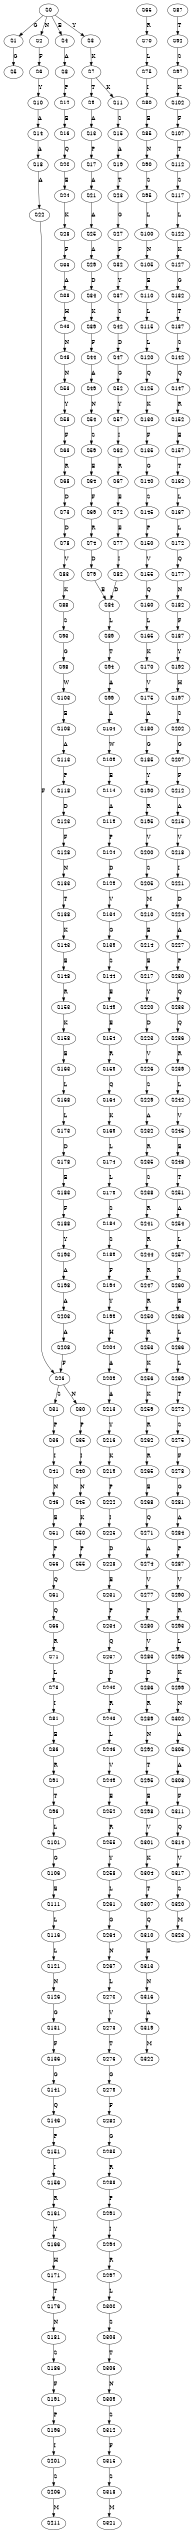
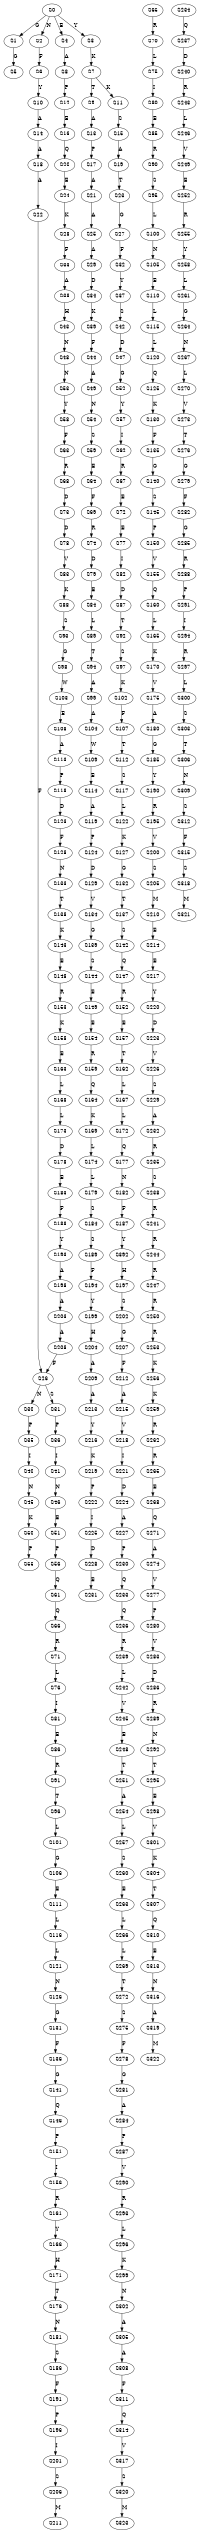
edge "S85" -> "S90": label "N" -> "R"
edge "S82" -> "S84": now "S82" -> "S87"
node "S192": label "S192" -> "S392"
edge "S231" -> "S234": removed, label "P"
